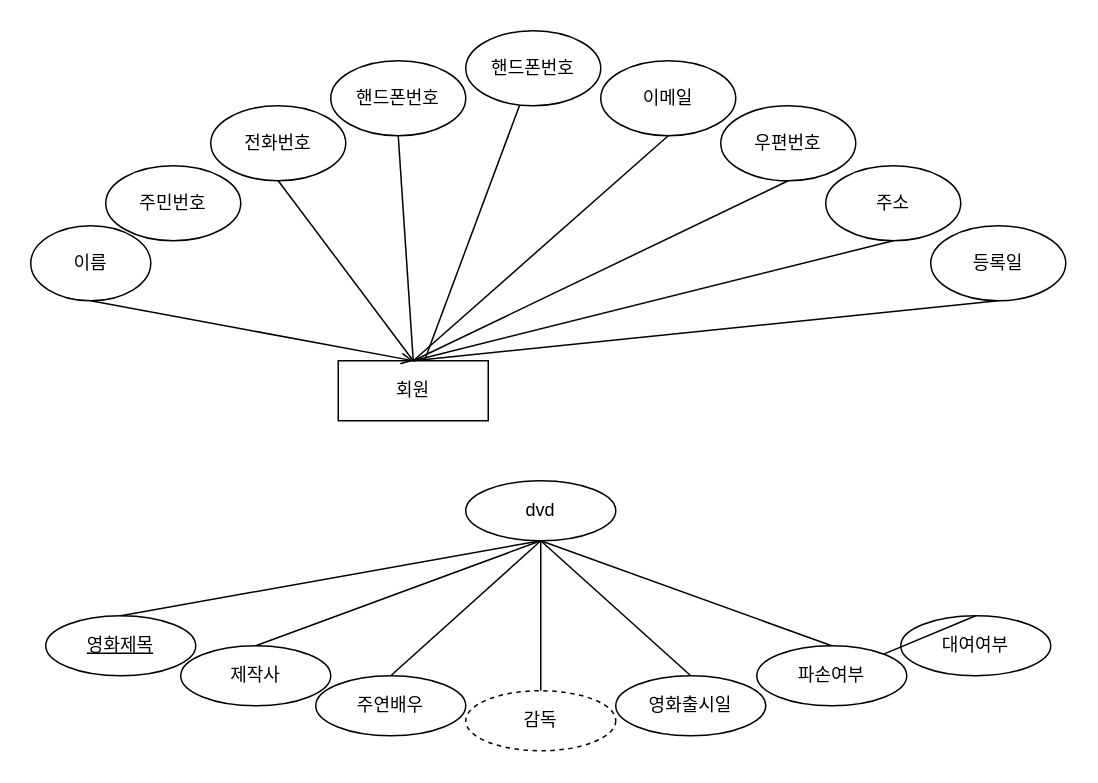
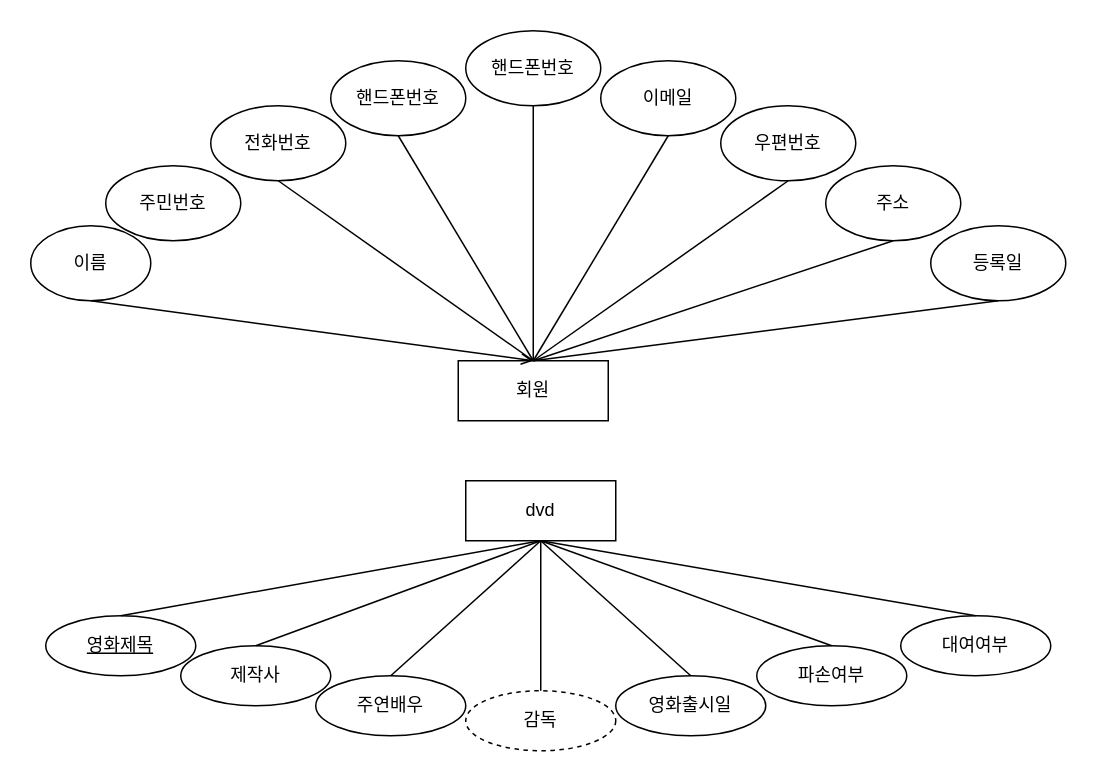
node "회원": moved (413, 391) -> (533, 391)
node "dvd": shape ellipse -> rectangle
edge "대여여부" -- "파손여부": now "대여여부" -- "dvd"
